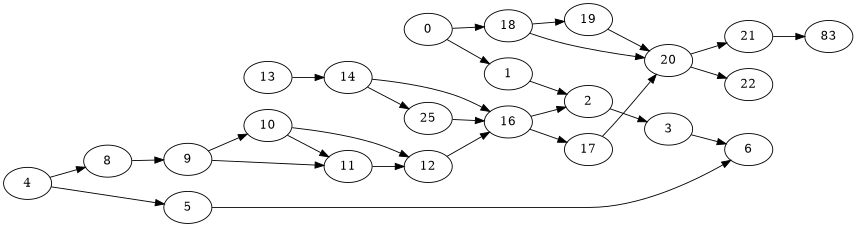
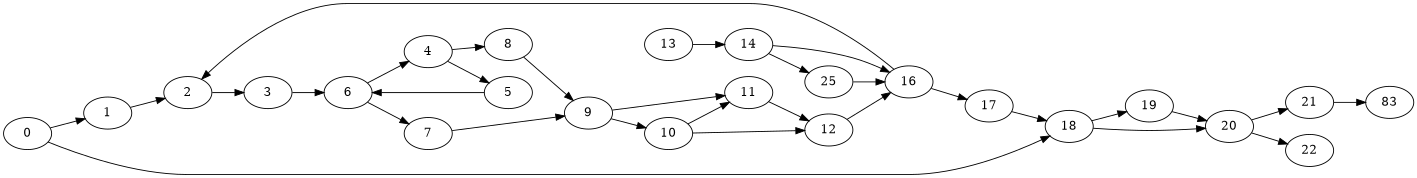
edge "6" -> "4": added
edge "17" -> "20": now "17" -> "18"
node "7": added
